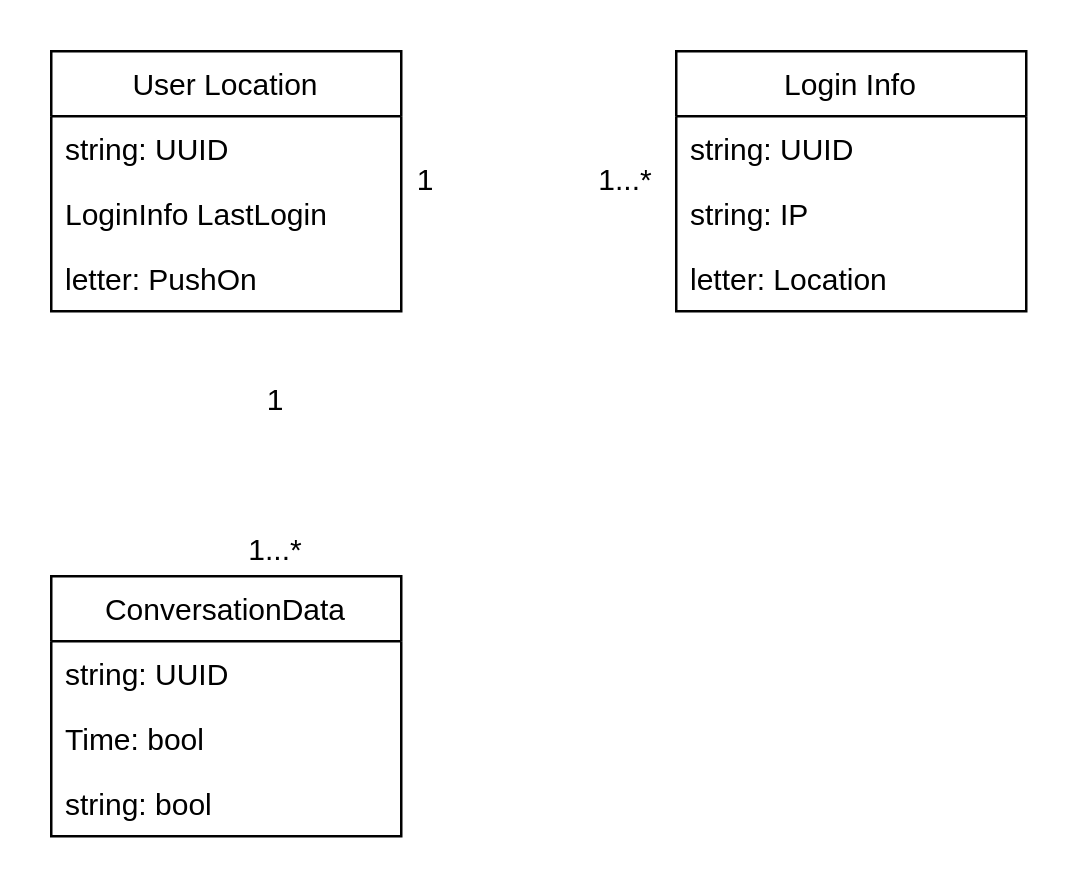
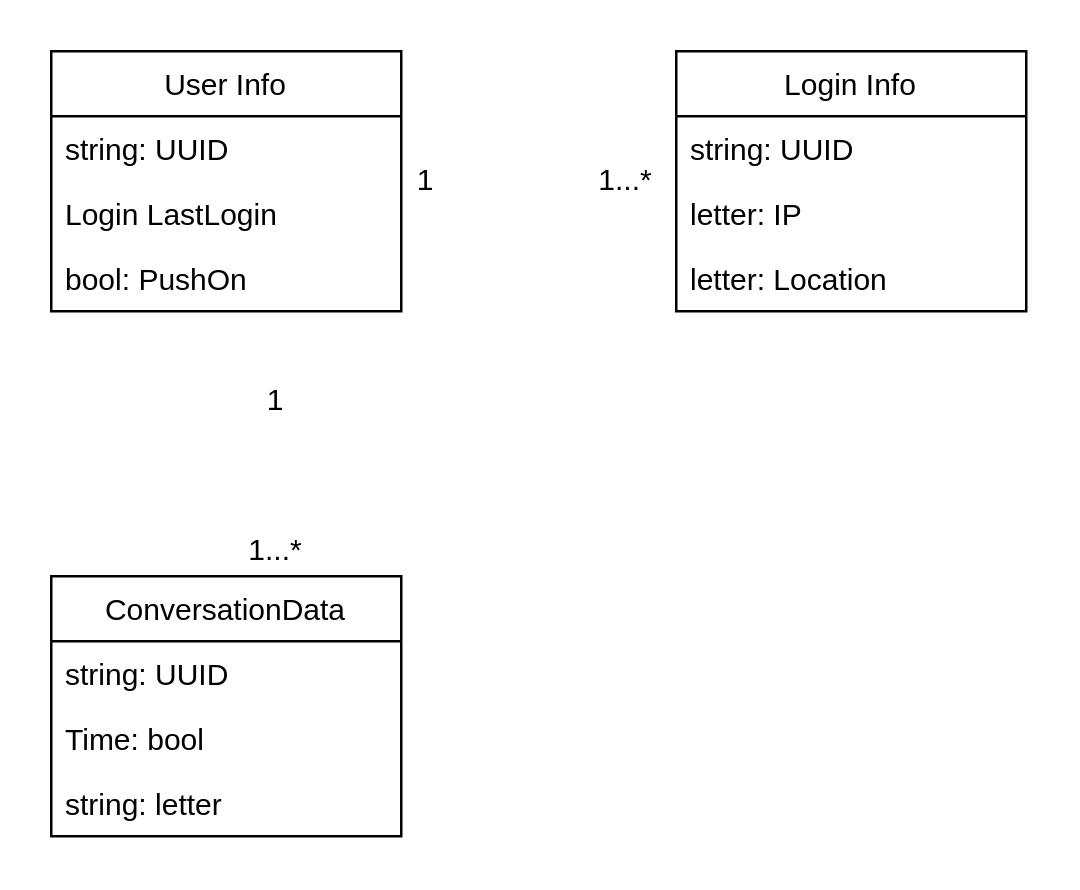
node "User Location": label "User Location" -> "User Info"
node "LoginInfo LastLogin": label "LoginInfo LastLogin" -> "Login LastLogin"
node "string: IP": label "string: IP" -> "letter: IP"
node "letter: PushOn": label "letter: PushOn" -> "bool: PushOn"
node "string: bool": label "string: bool" -> "string: letter"
